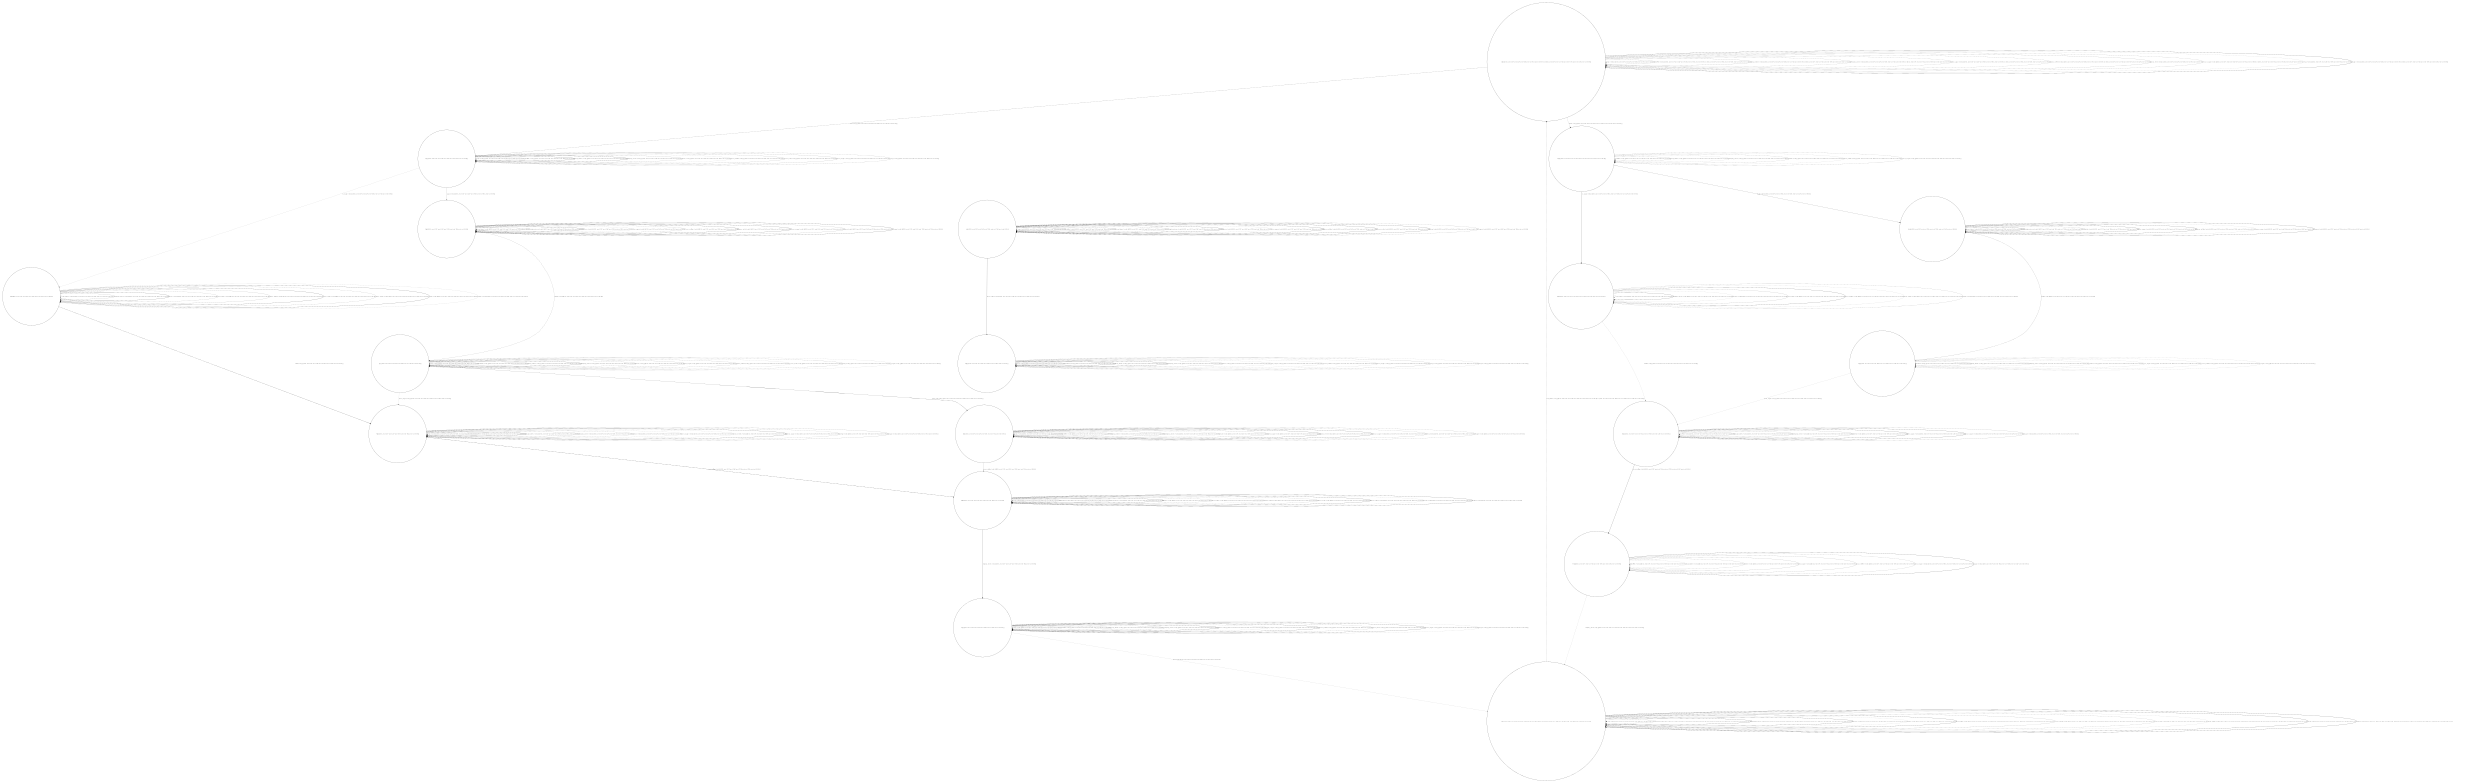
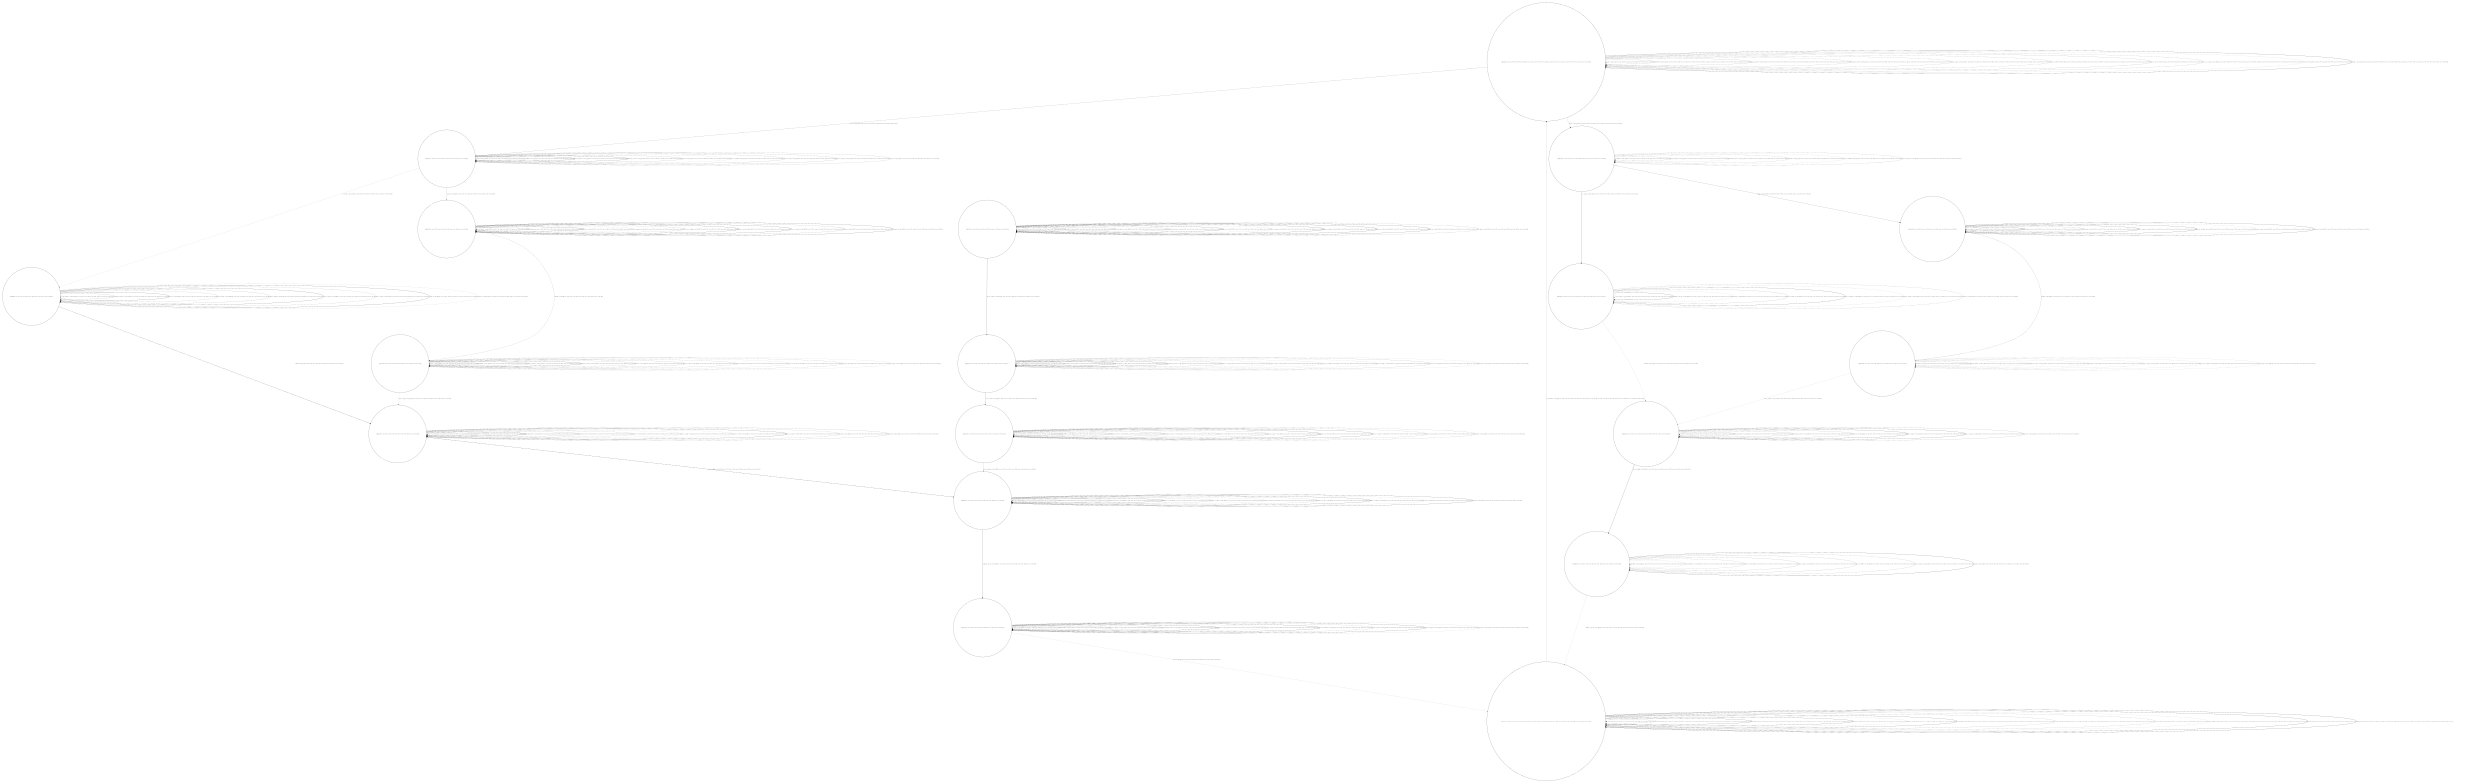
edge "5@[((DOL and COF and CAP and TON and not TEA and not EUR))]" -> "9@[((DOL and COF and CAP and TON and not TEA and not EUR))]": now "6@[((DOL and COF and CAP and TON and not TEA and not EUR))]" -> "9@[((DOL and COF and CAP and TON and not TEA and not EUR))]"
